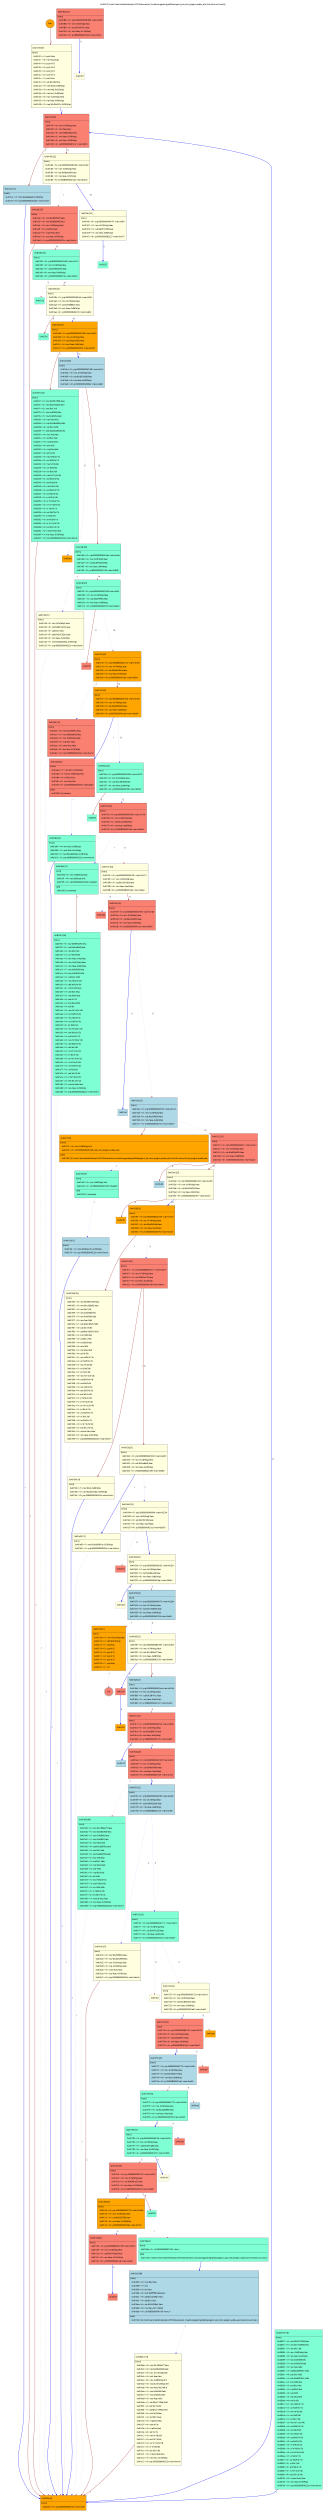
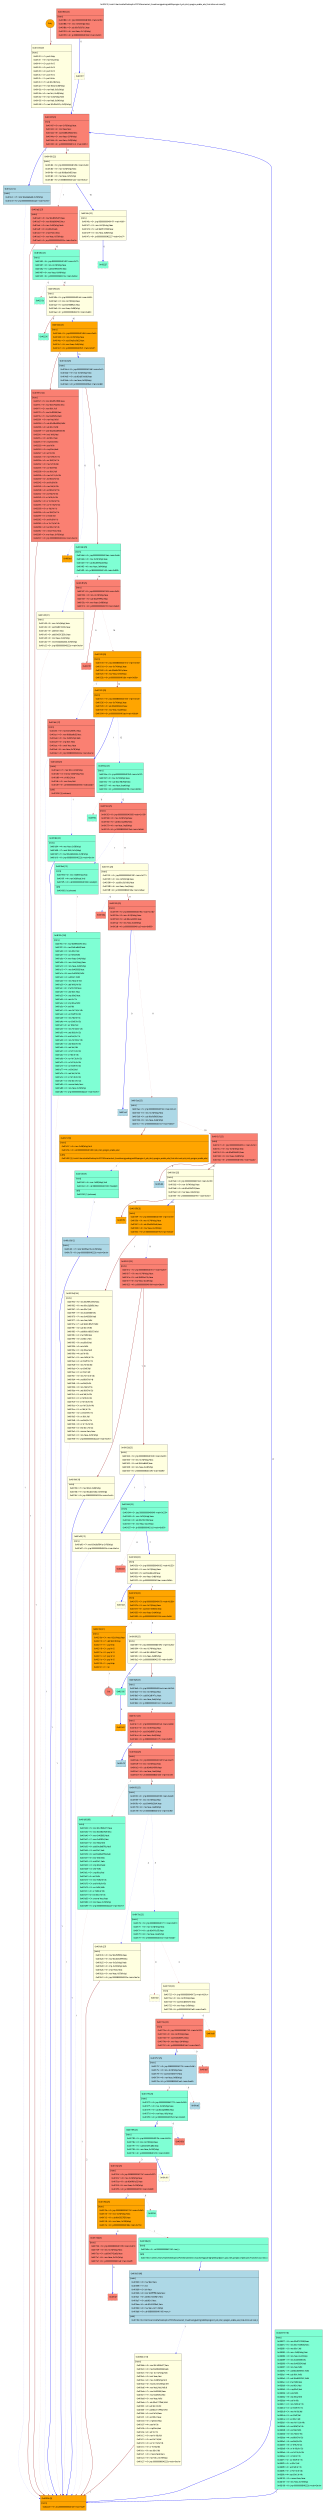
edge "0x401410 [47]" -> "0x40143f [23]": now "0x40181f" -> "0x40143f [23]"
edge "0x40143f [23]" -> "0x401c2c [12]": color brown -> blue
node "0x401fe7 [144]": fillcolor aquamarine -> salmon
node "0x4014ff [25]": fillcolor aquamarine -> salmon
edge "0x40154a [25]" -> "0x401f6b": style bold -> dotted
edge "0x4019ed [13]" -> "0x4019fa [150]": style bold -> dotted
edge "0x401c2c [12]" -> "0x40222e [5]": style bold -> dotted
node "0x401644 [25]": fillcolor lightyellow -> aquamarine
node "0x401676 [25]": fillcolor lightblue -> orange
node "0x402156": fillcolor salmon -> aquamarine
edge "0x4016da [25]" -> "0x4016f3 [25]": color blue -> brown
edge "0x4017a2 [25]" -> "0x401fc8": style bold -> dotted
